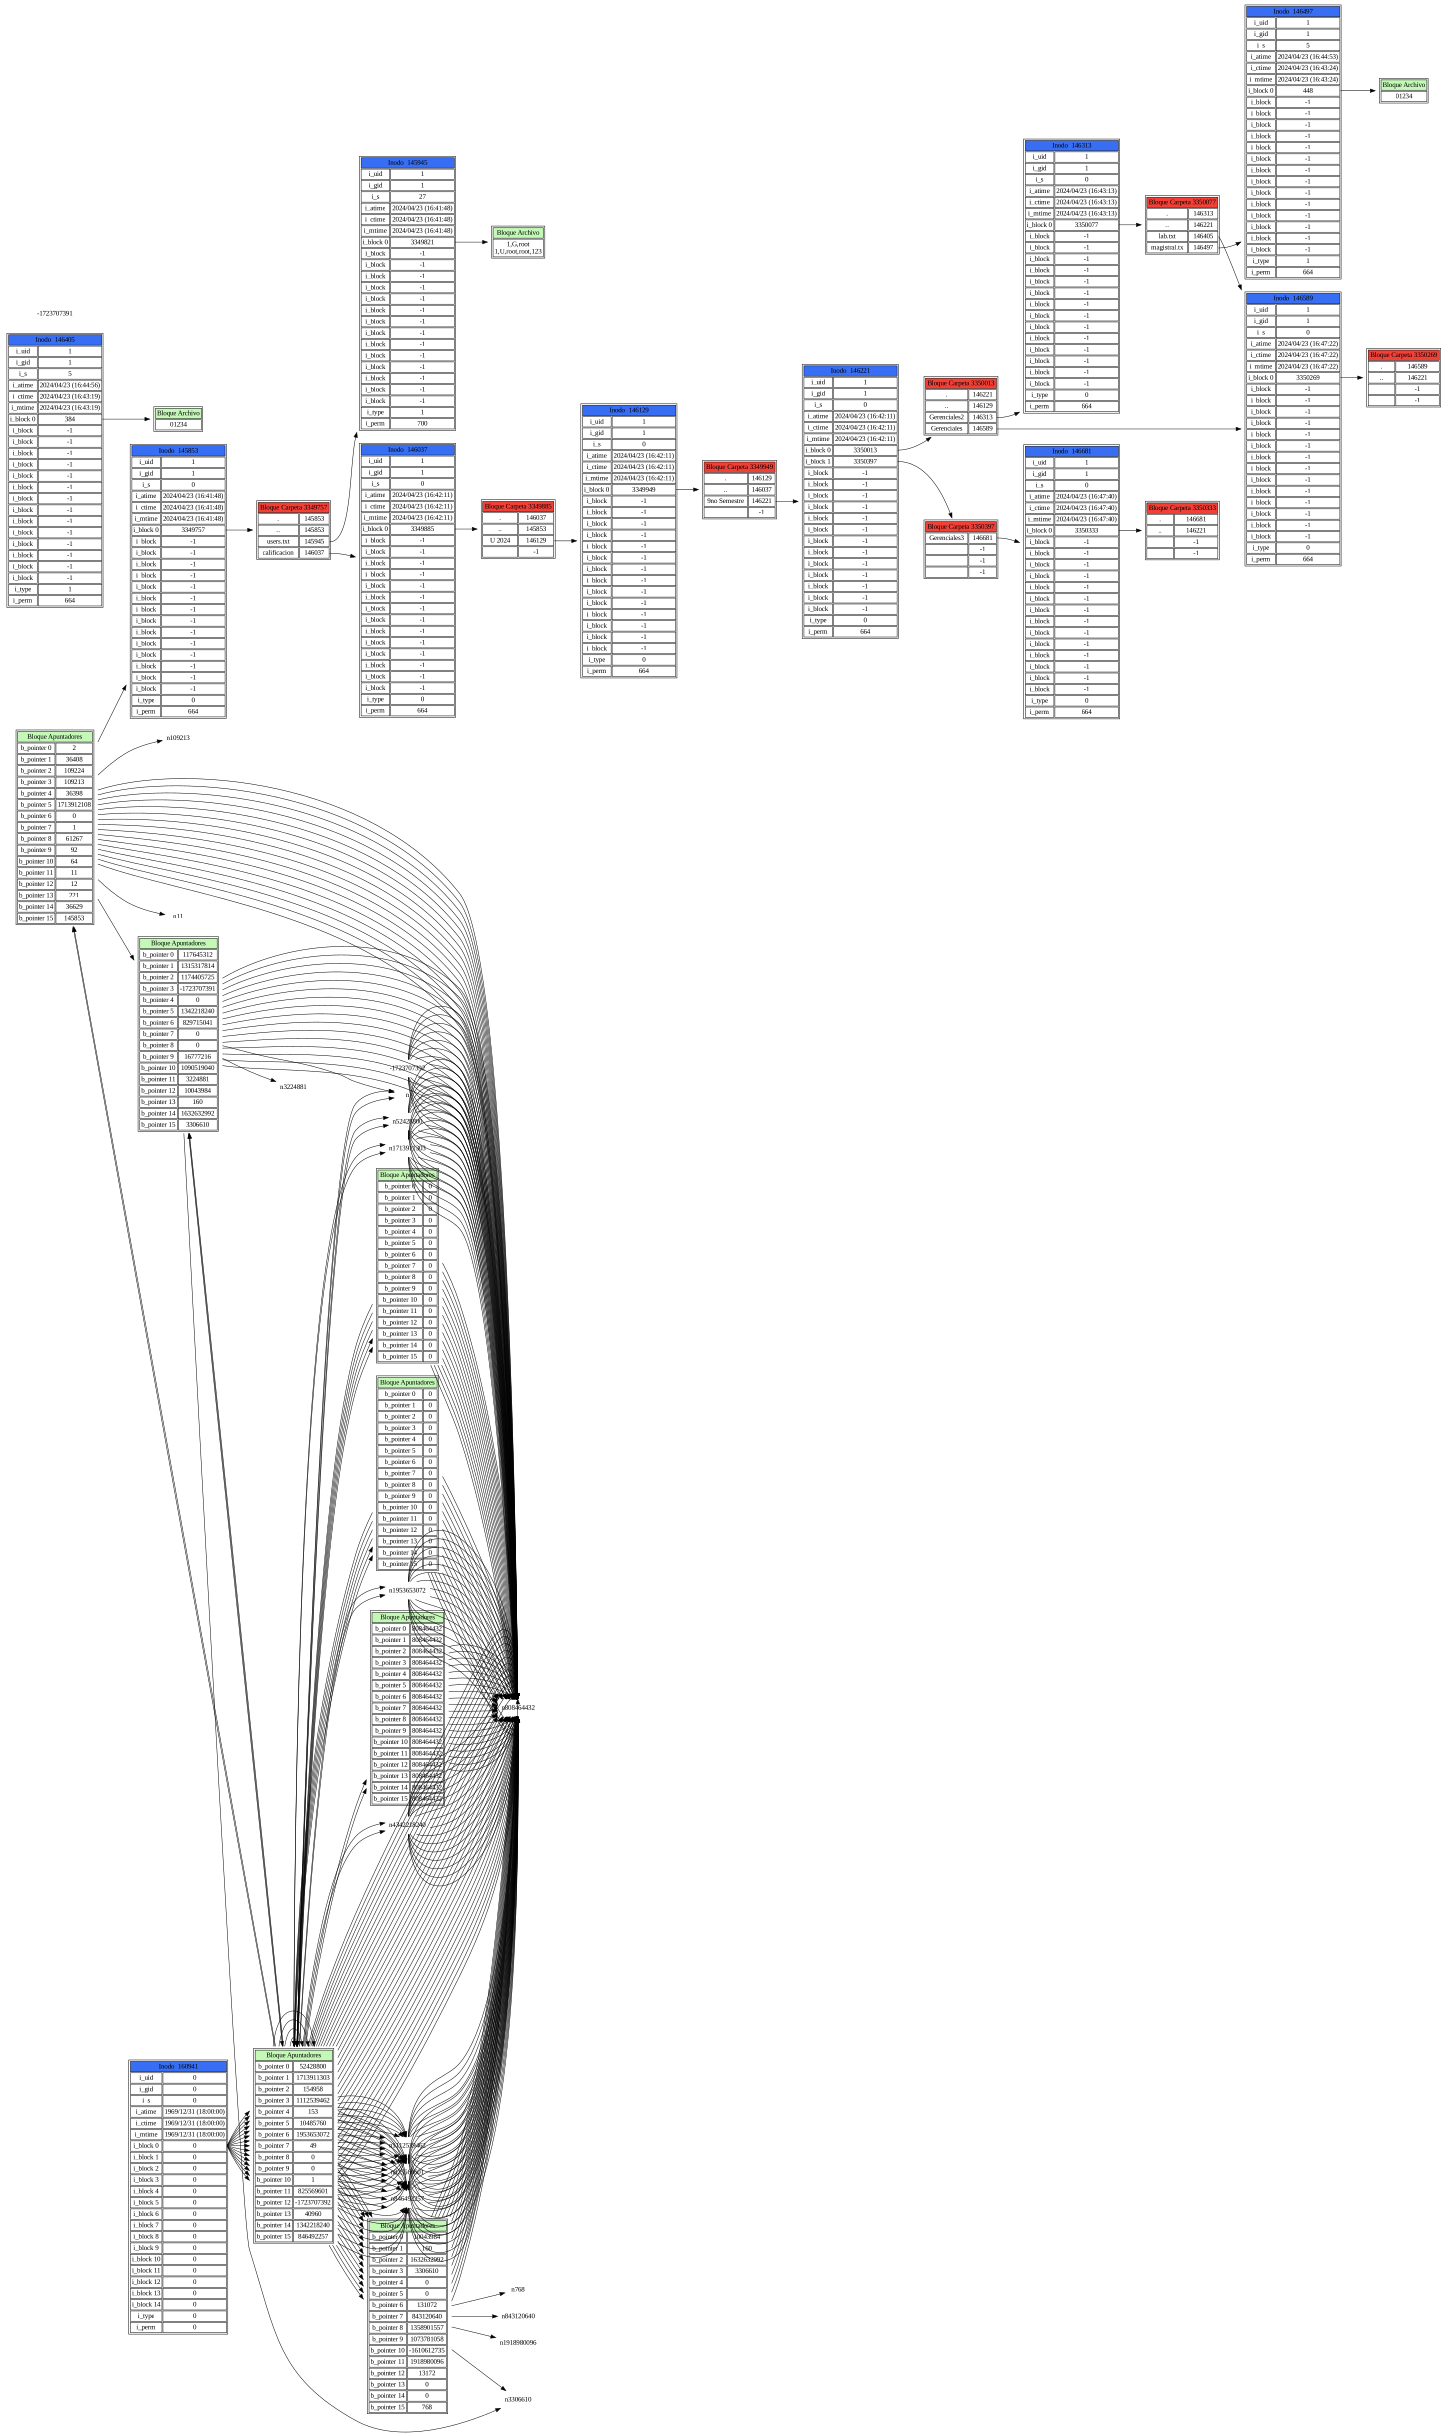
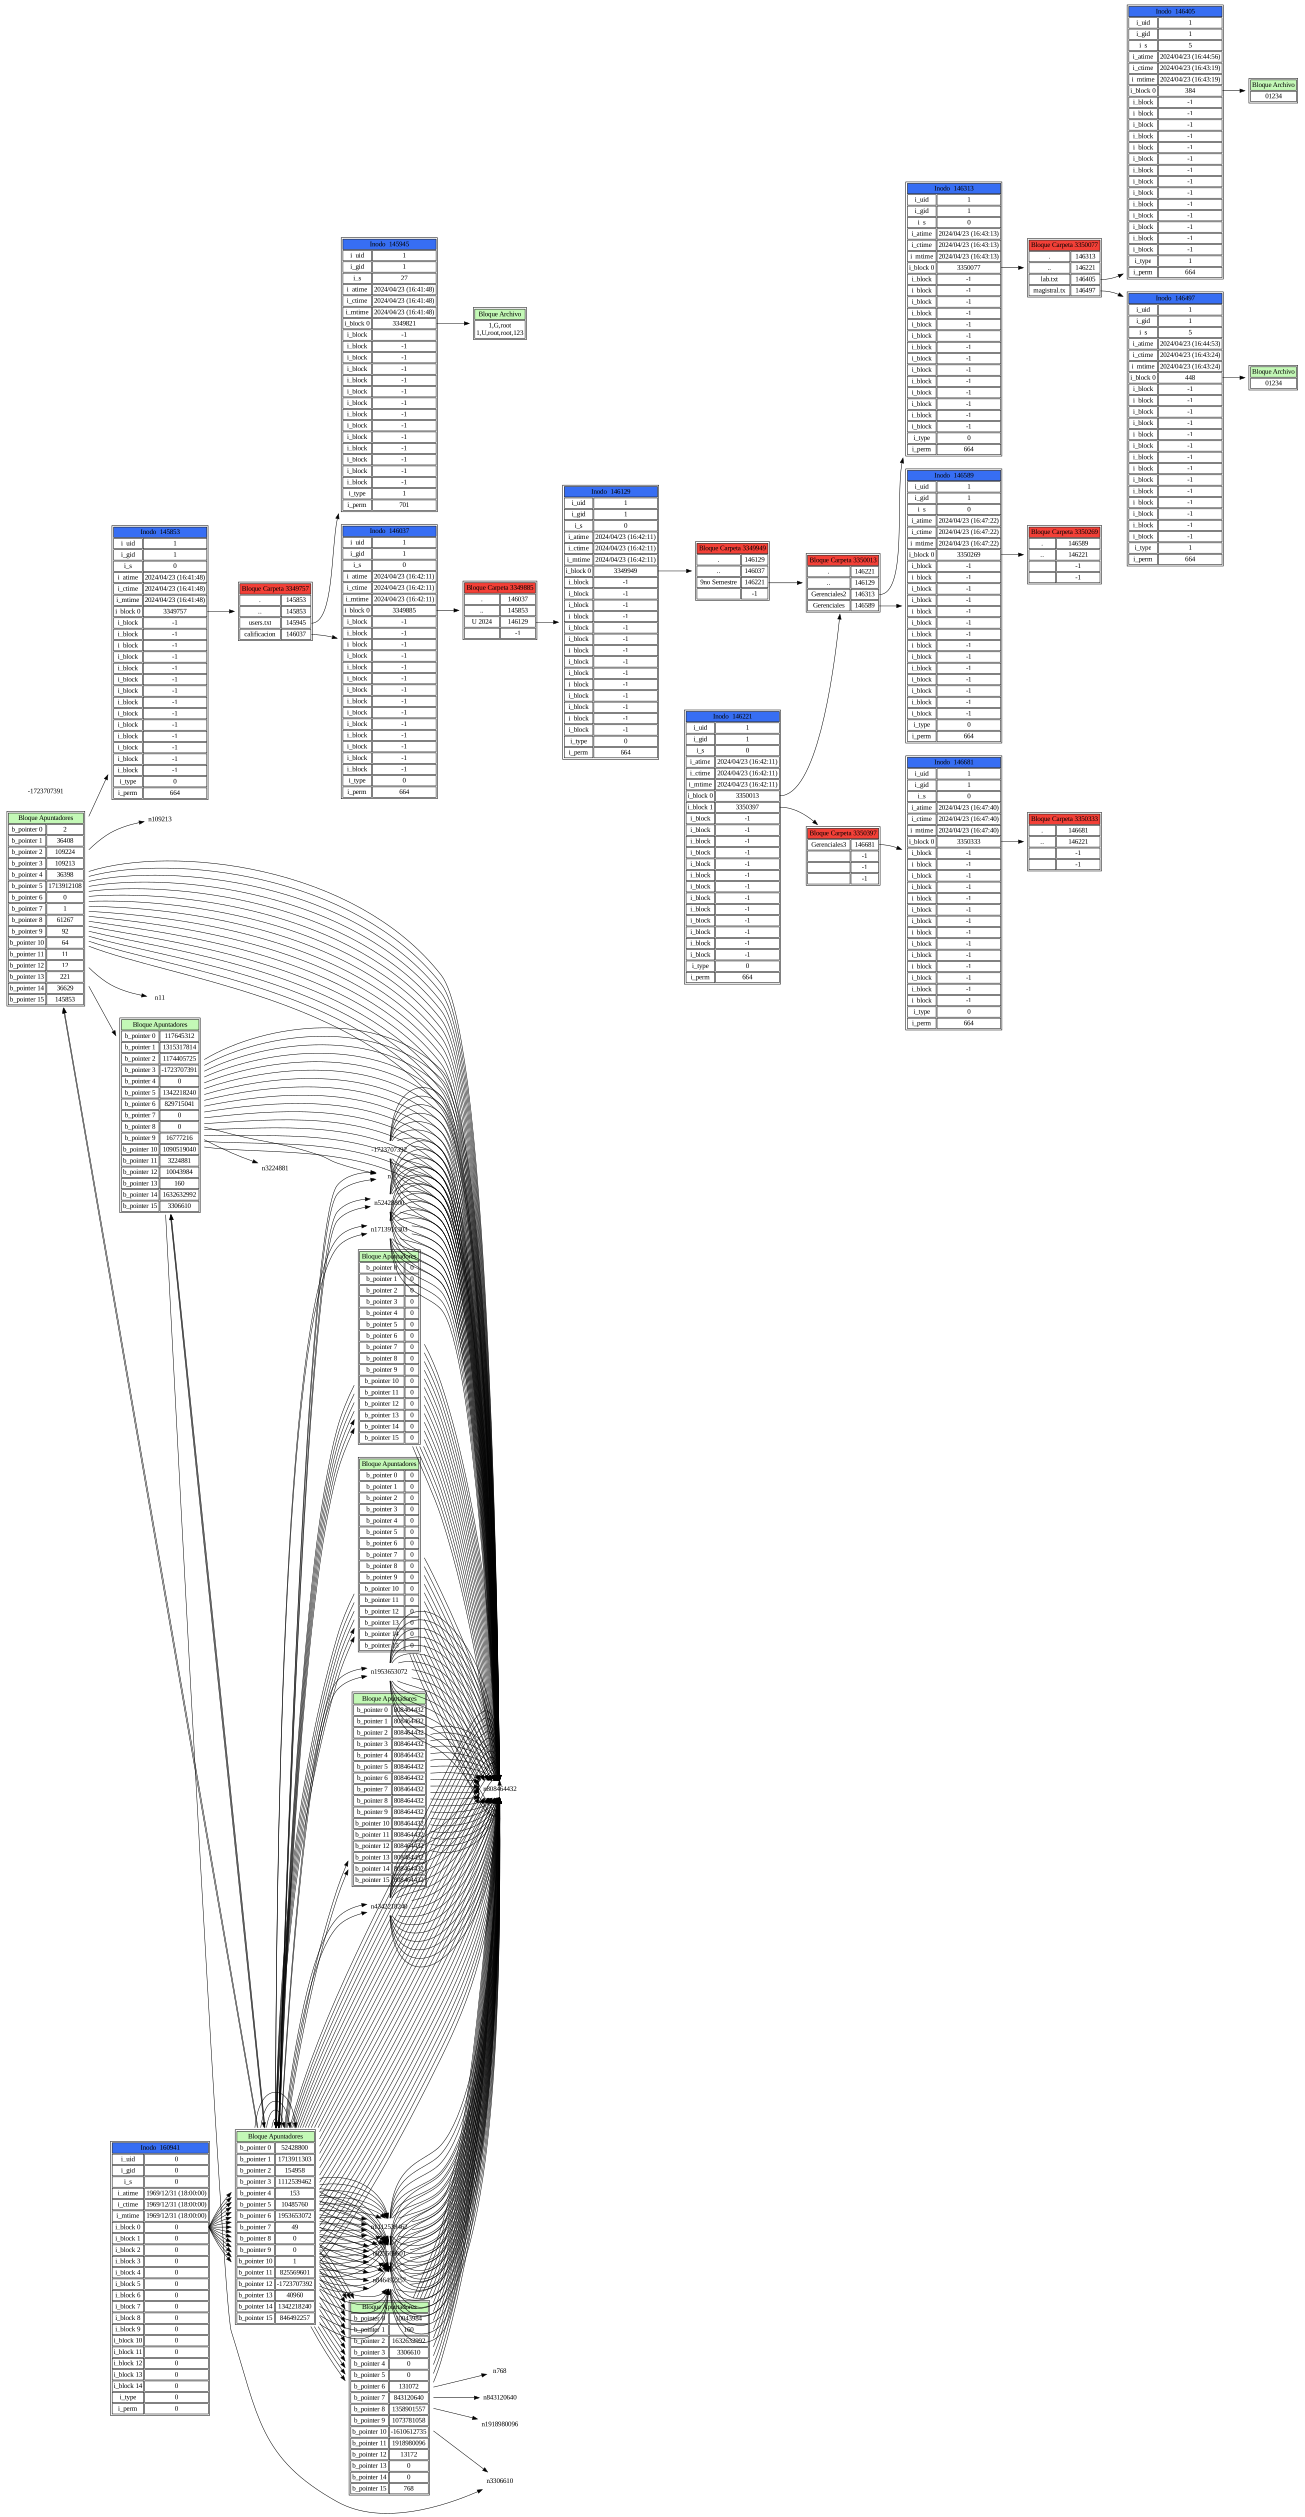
edge "Bloque Carpeta 3350077" -> "Inodo  146589": now "Bloque Carpeta 3350077" -> "Inodo  146405"
node "Inodo  145945": text "700" -> "701"
edge "Bloque Carpeta 3349949" -> "Inodo  146221": now "Bloque Carpeta 3349949" -> "Bloque Carpeta 3350013"
